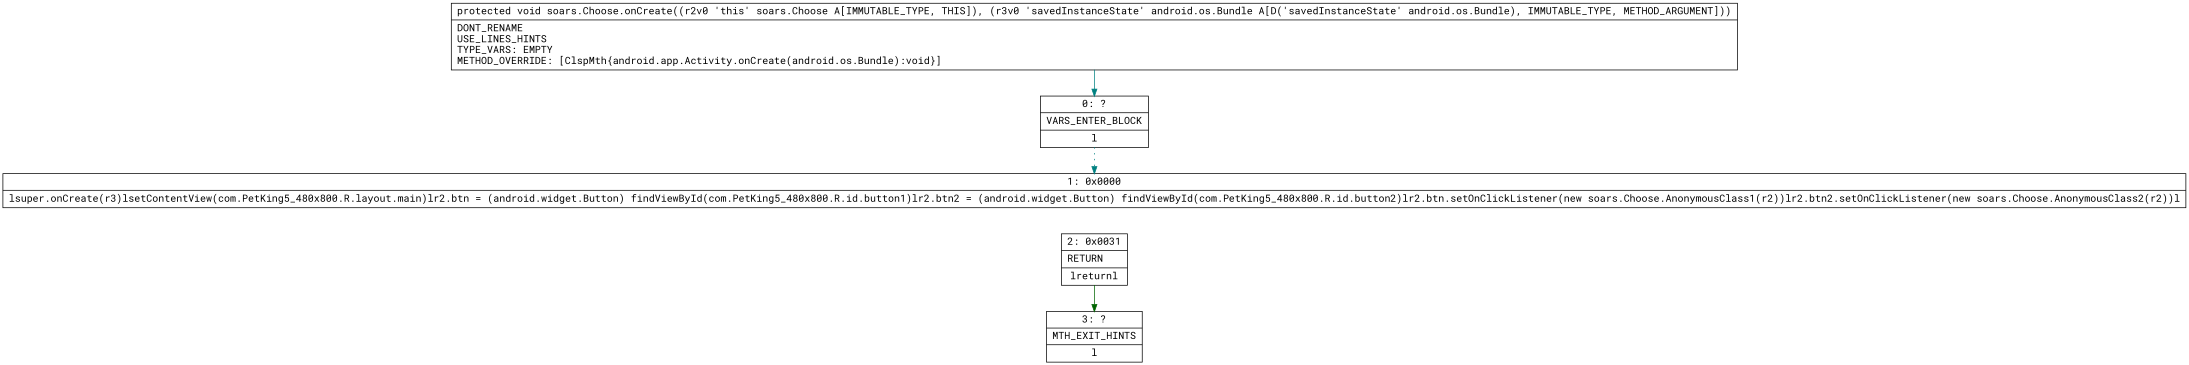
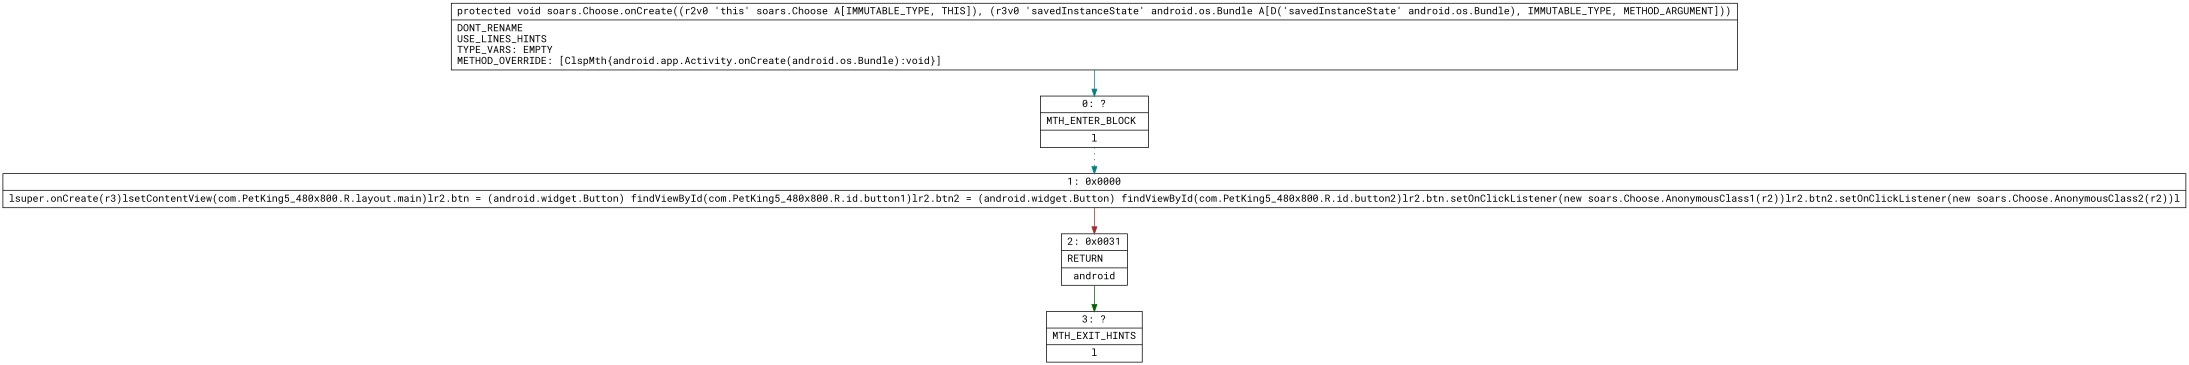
node "0: ?": text "VARS_ENTER_BLOCK" -> "MTH_ENTER_BLOCK"
edge "1: 0x0000" -> "2: 0x0031": added
node "2: 0x0031": text "lreturnl" -> "android"
